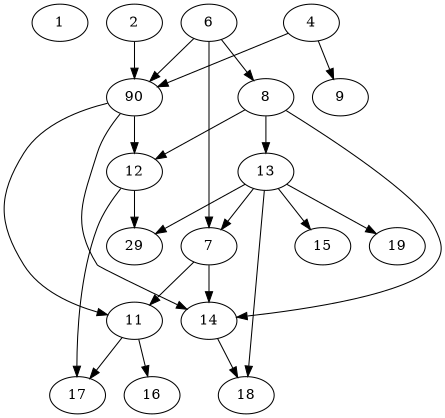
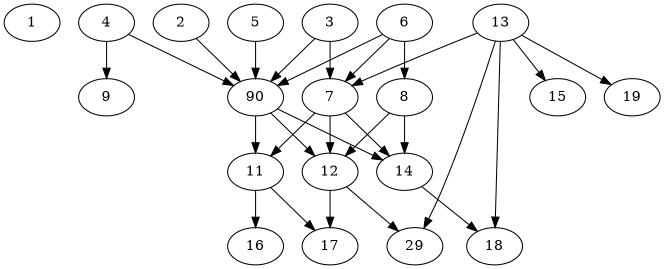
node "5": added
node "3": added
edge "7" -> "12": added
edge "8" -> "13": removed
